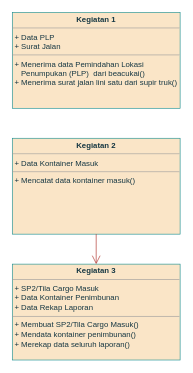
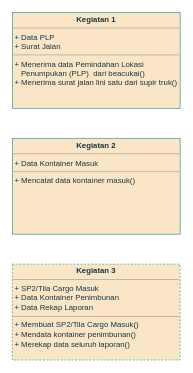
edge "Kegiatan 2 + Data Kontainer Masuk + Mencatat data kontainer masuk()" -> "Kegiatan 3 + SP2/Tila Cargo Masuk + Data Kontainer Penimbunan + Data Rekap Laporan + Membuat SP2/Tila Cargo Masuk() + Mendata kontainer penimbunan() + Merekap data seluruh laporan()": removed
node "Kegiatan 3 + SP2/Tila Cargo Masuk + Data Kontainer Penimbunan + Data Rekap Laporan + Membuat SP2/Tila Cargo Masuk() + Mendata kontainer penimbunan() + Merekap data seluruh laporan()": style solid -> dashed
